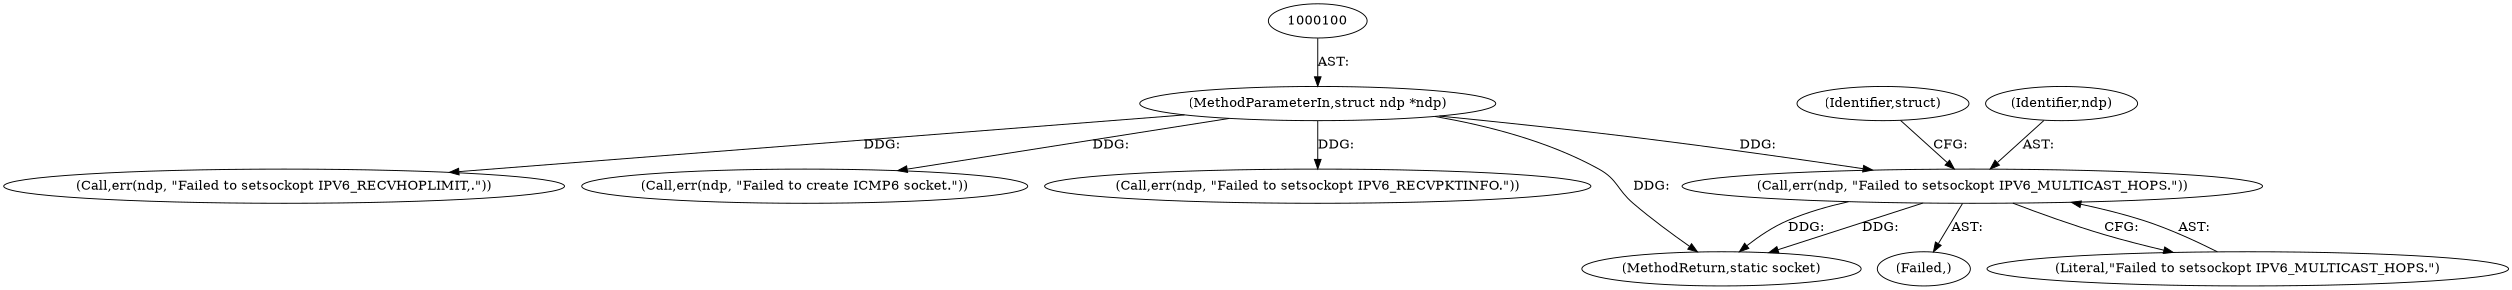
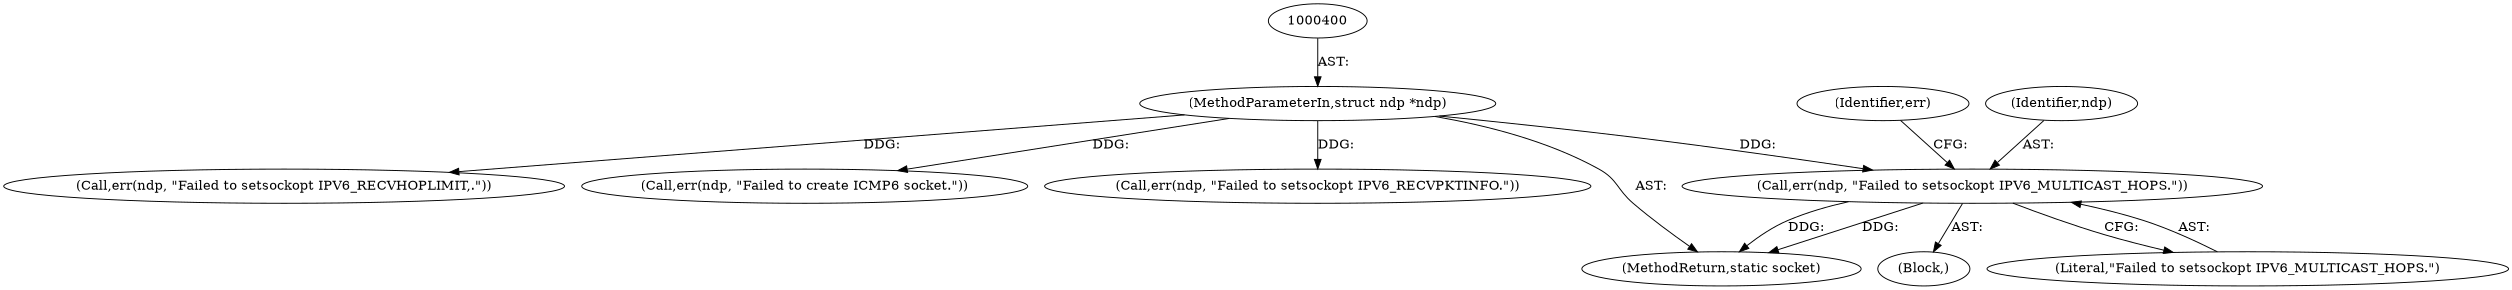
node "1000100": label "1000100" -> "1000400"
node "(Identifier,struct)": label "(Identifier,struct)" -> "(Identifier,err)"
edge "(MethodParameterIn,struct ndp *ndp)" -> "(MethodReturn,static socket)": label "DDG: " -> "AST: "
node "(Failed,)": label "(Failed,)" -> "(Block,)"
